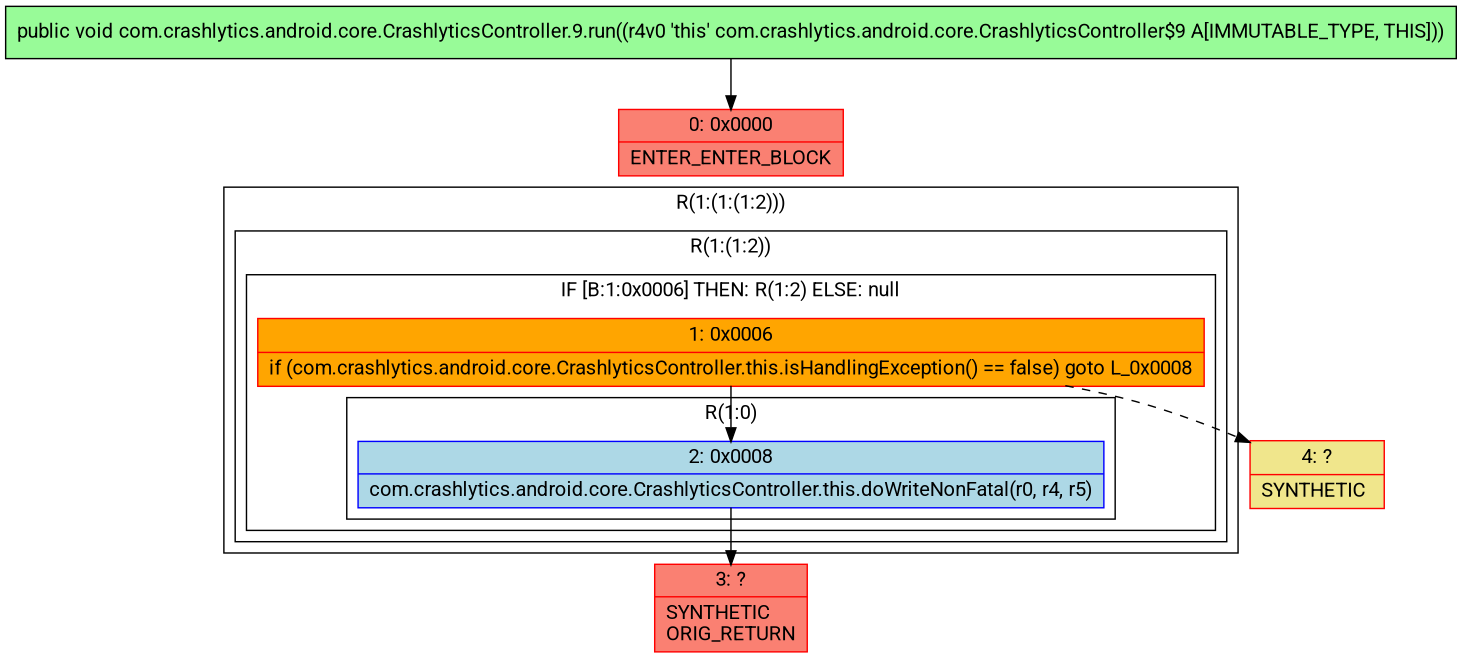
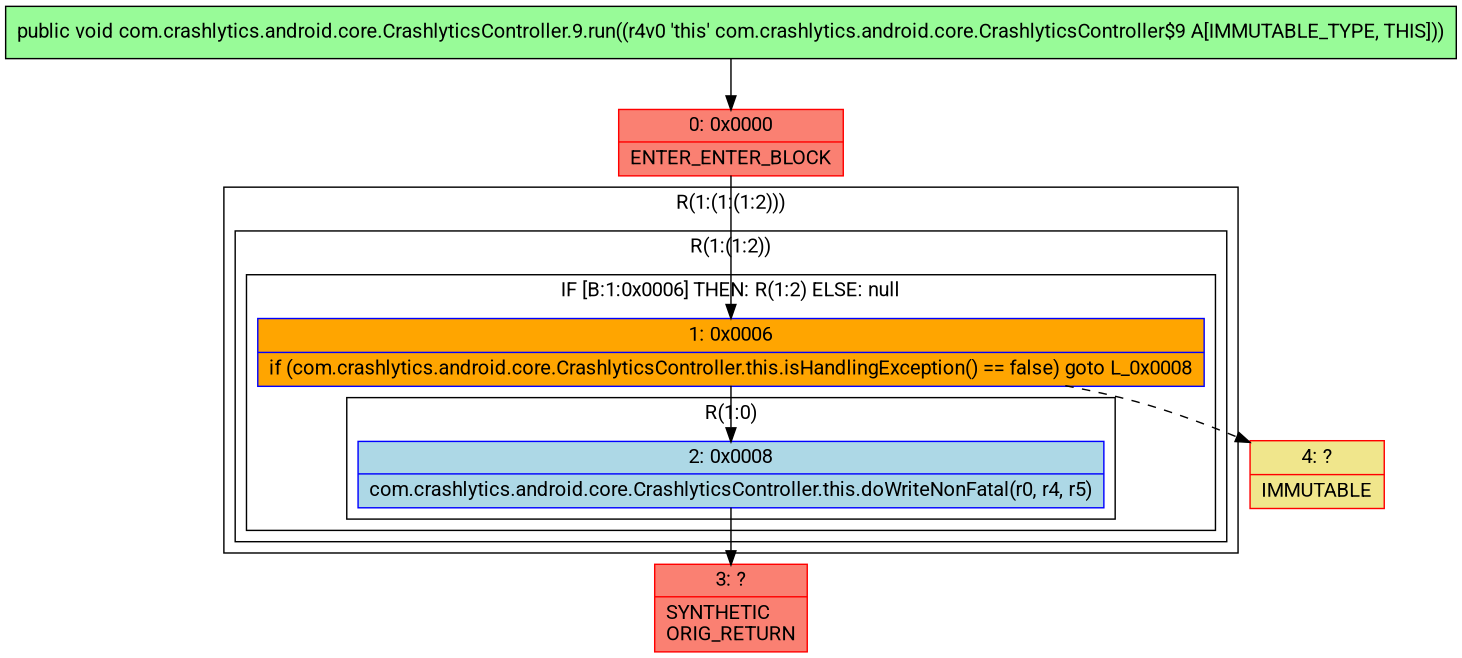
edge "0: 0x0000" -> "1: 0x0006": added
node "1: 0x0006": color red -> blue
node "4: ?": text "SYNTHETIC" -> "IMMUTABLE"
